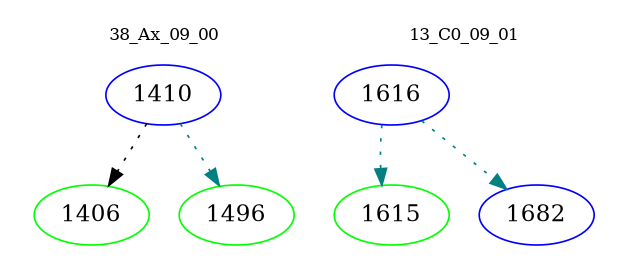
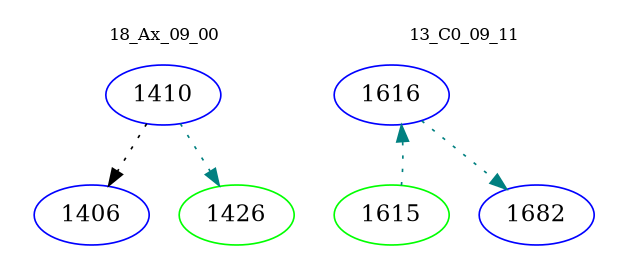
cluster "38_Ax_09_00": label "38_Ax_09_00" -> "18_Ax_09_00"
cluster "13_C0_09_01": label "13_C0_09_01" -> "13_C0_09_11"
edge "1616" -> "1615": reversed
node "1406": color green -> blue
node "1496": label "1496" -> "1426"
